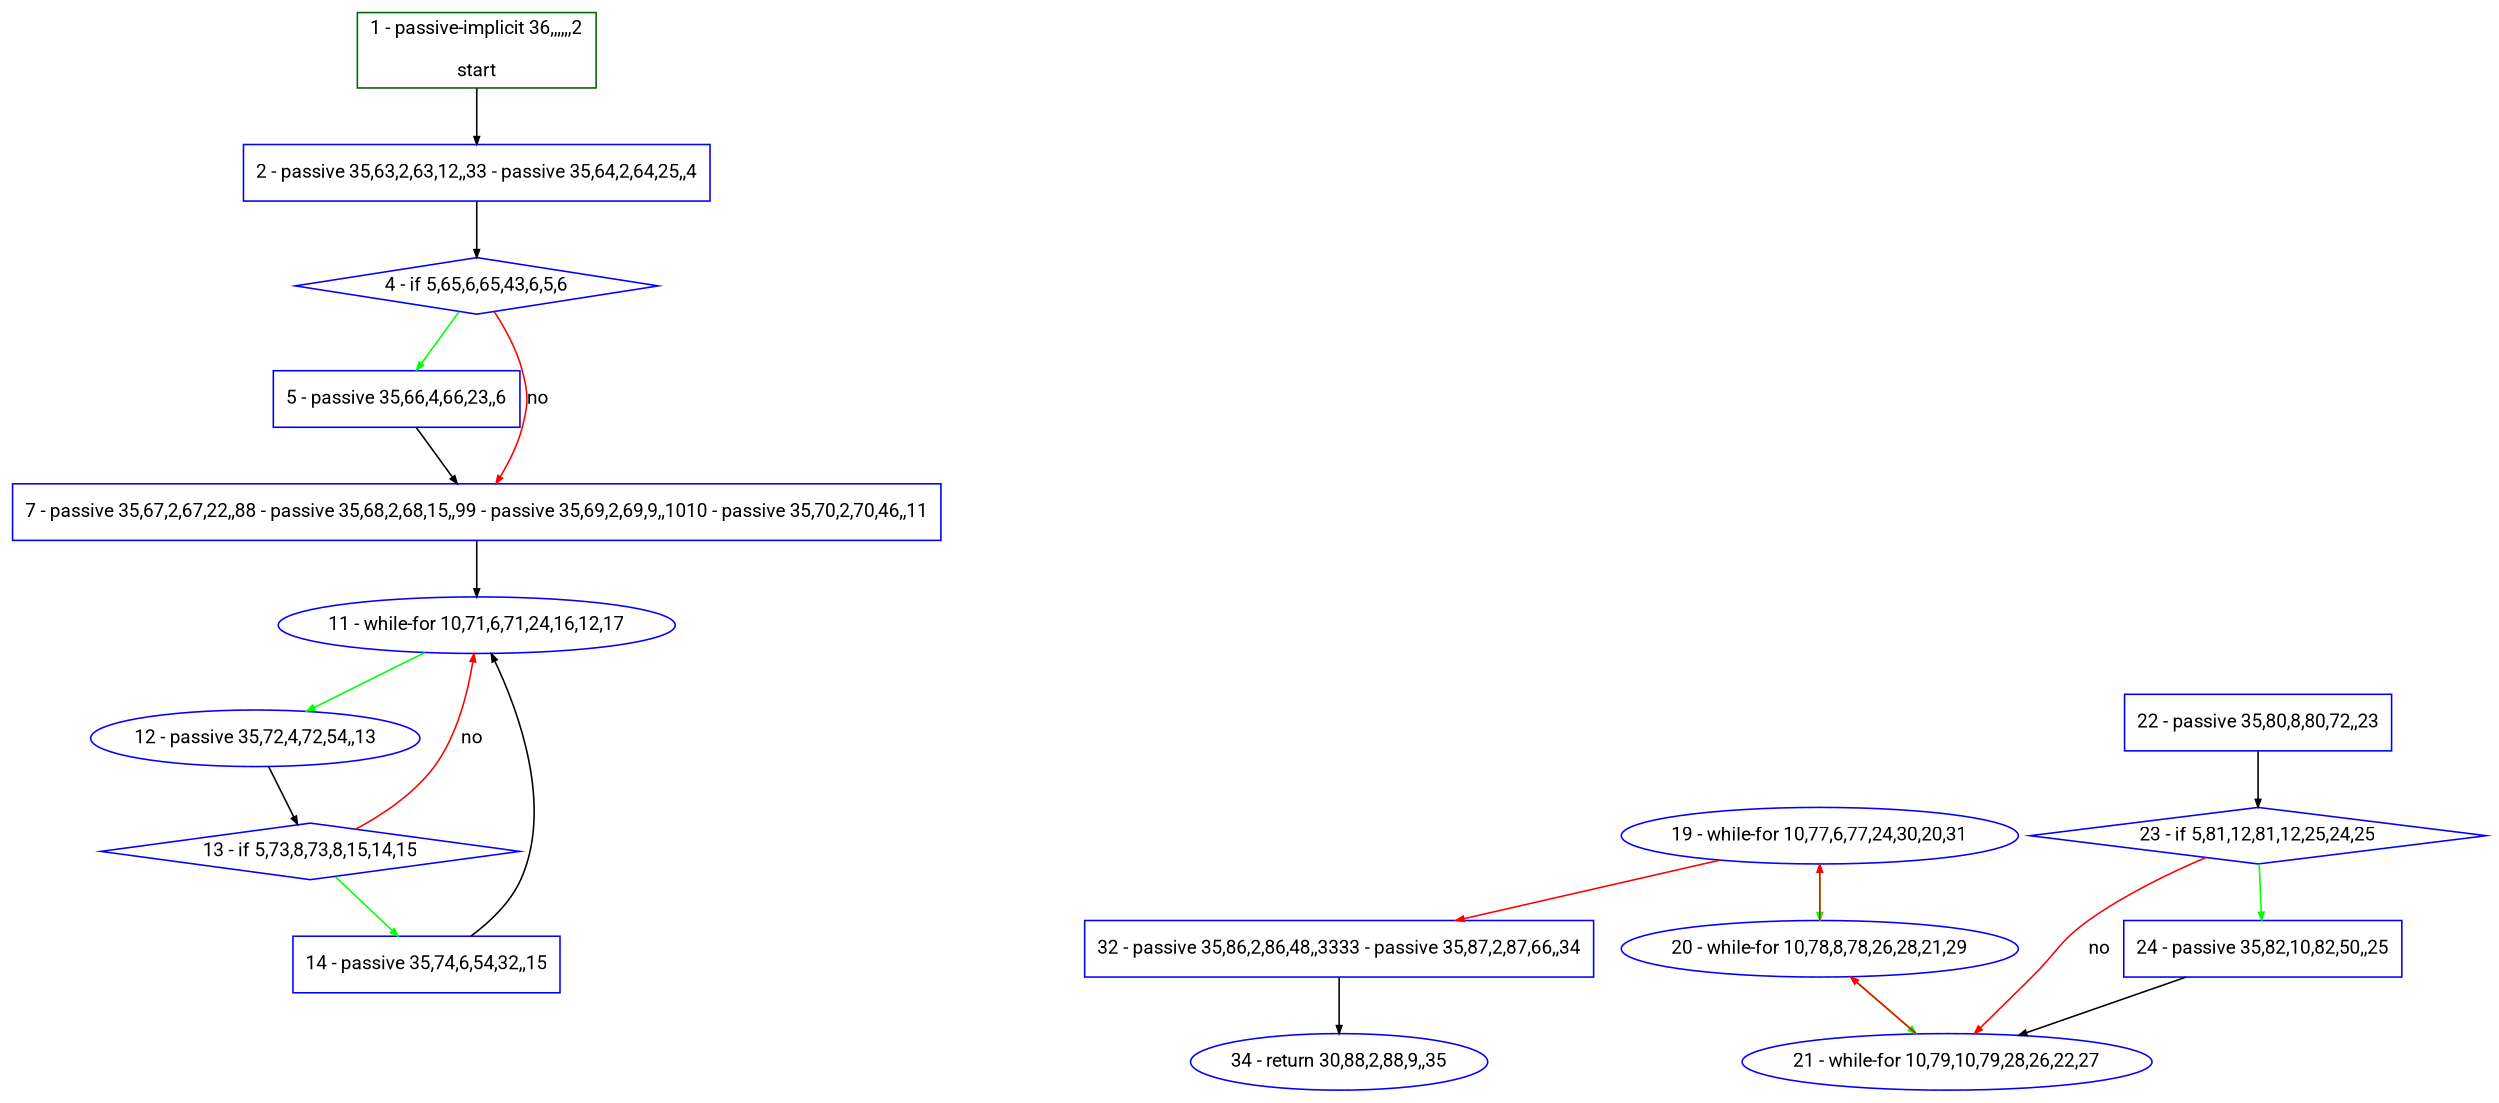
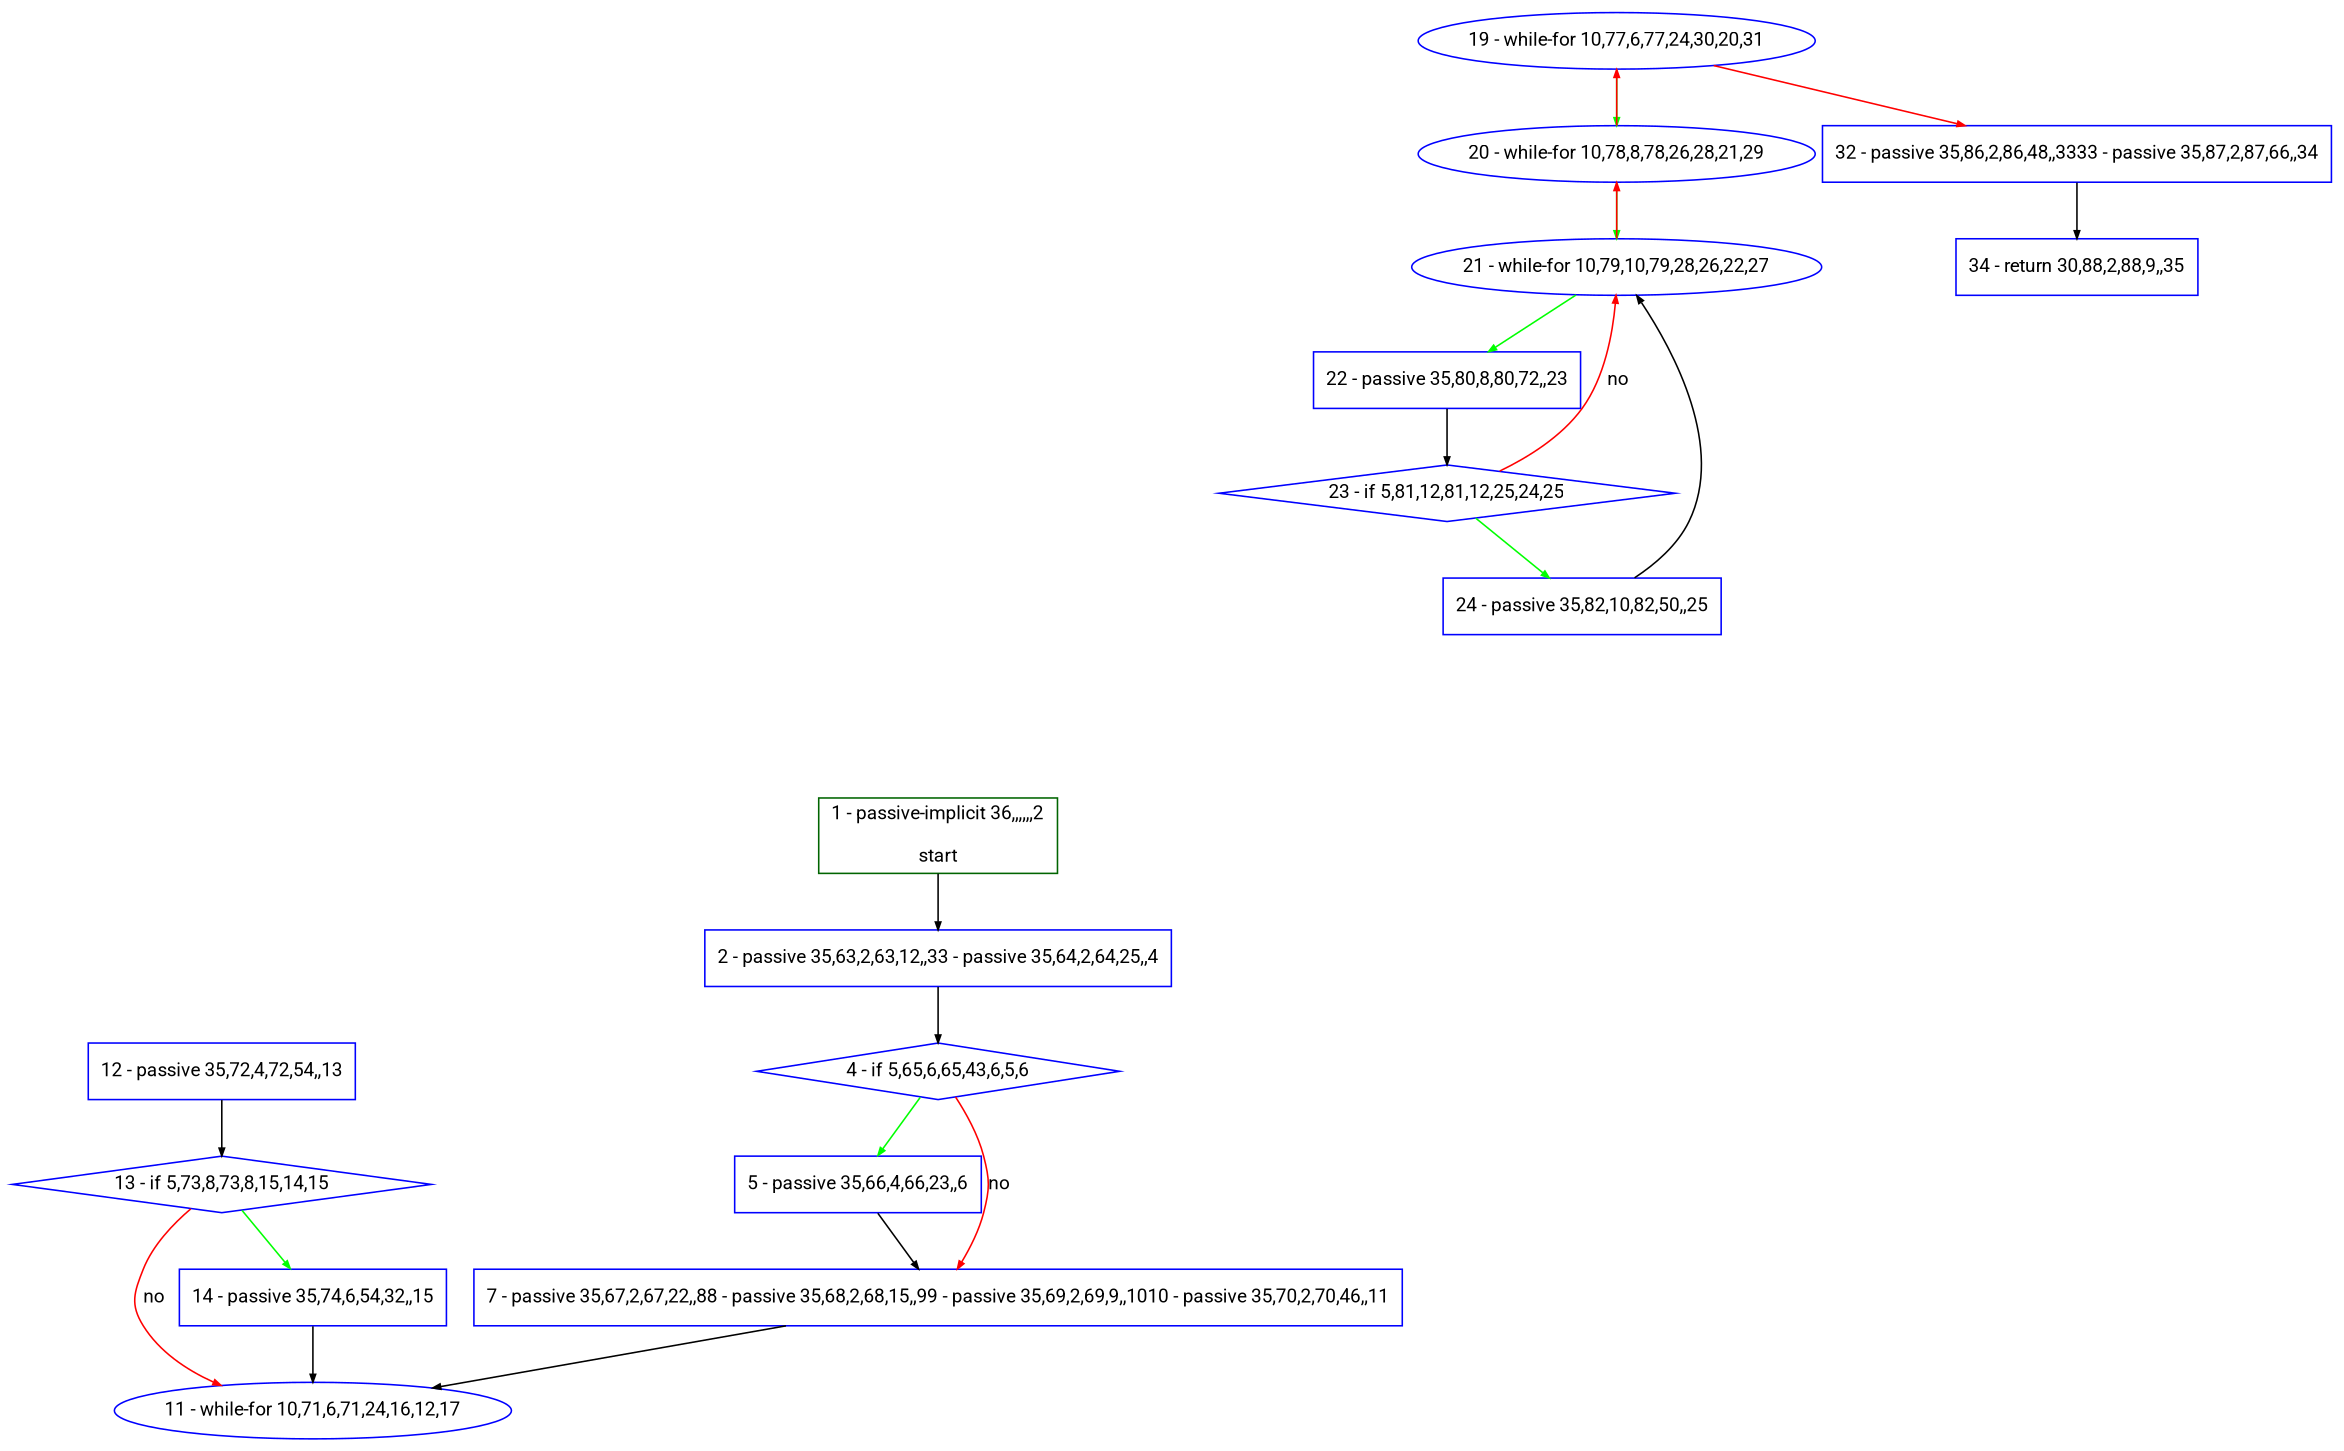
edge "21 - while-for 10,79,10,79,28,26,22,27" -> "22 - passive 35,80,8,80,72,,23": added
edge "11 - while-for 10,71,6,71,24,16,12,17" -> "12 - passive 35,72,4,72,54,,13": removed
node "12 - passive 35,72,4,72,54,,13": shape ellipse -> box
node "34 - return 30,88,2,88,9,,35": shape ellipse -> box
